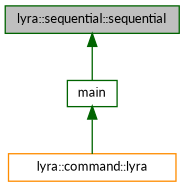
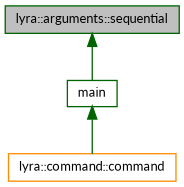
node "lyra::sequential::sequential": label "lyra::sequential::sequential" -> "lyra::arguments::sequential"
node "lyra::command::lyra": label "lyra::command::lyra" -> "lyra::command::command"
